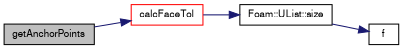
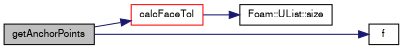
edge "Foam::UList::size" -> "f": now "getAnchorPoints" -> "f"
